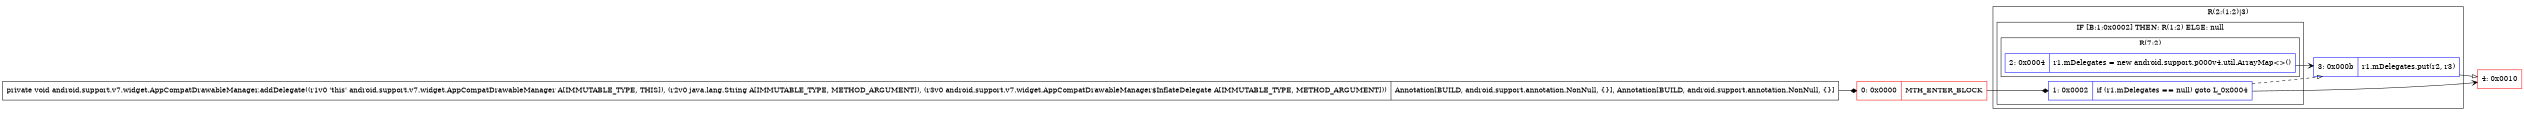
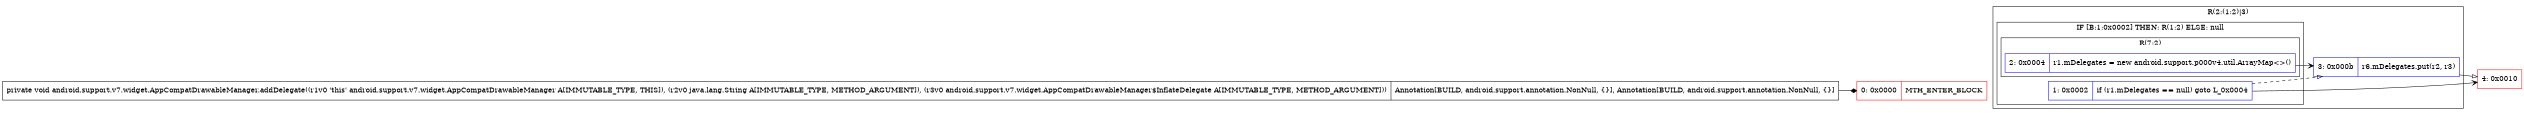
node "3: 0x000b": text "r1.mDelegates.put(r2, r3)" -> "r6.mDelegates.put(r2, r3)"
edge "0: 0x0000" -> "1: 0x0002": removed
